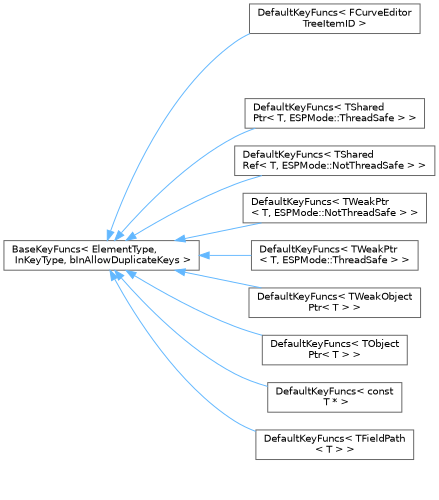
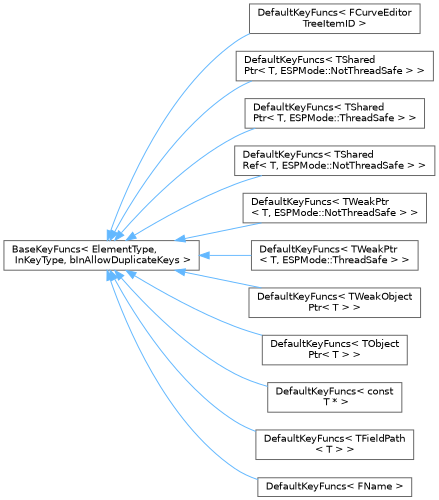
node "DefaultKeyFuncs< TShared Ptr< T, ESPMode::NotThreadSafe > >": added
node "DefaultKeyFuncs< FName >": added
